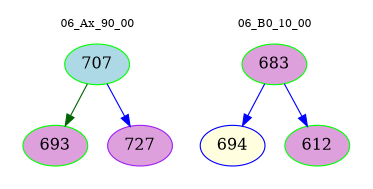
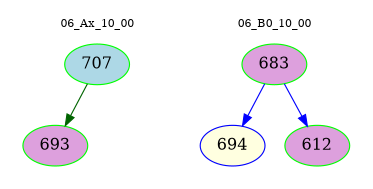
cluster "06_Ax_90_00": label "06_Ax_90_00" -> "06_Ax_10_00"
node "727": removed
